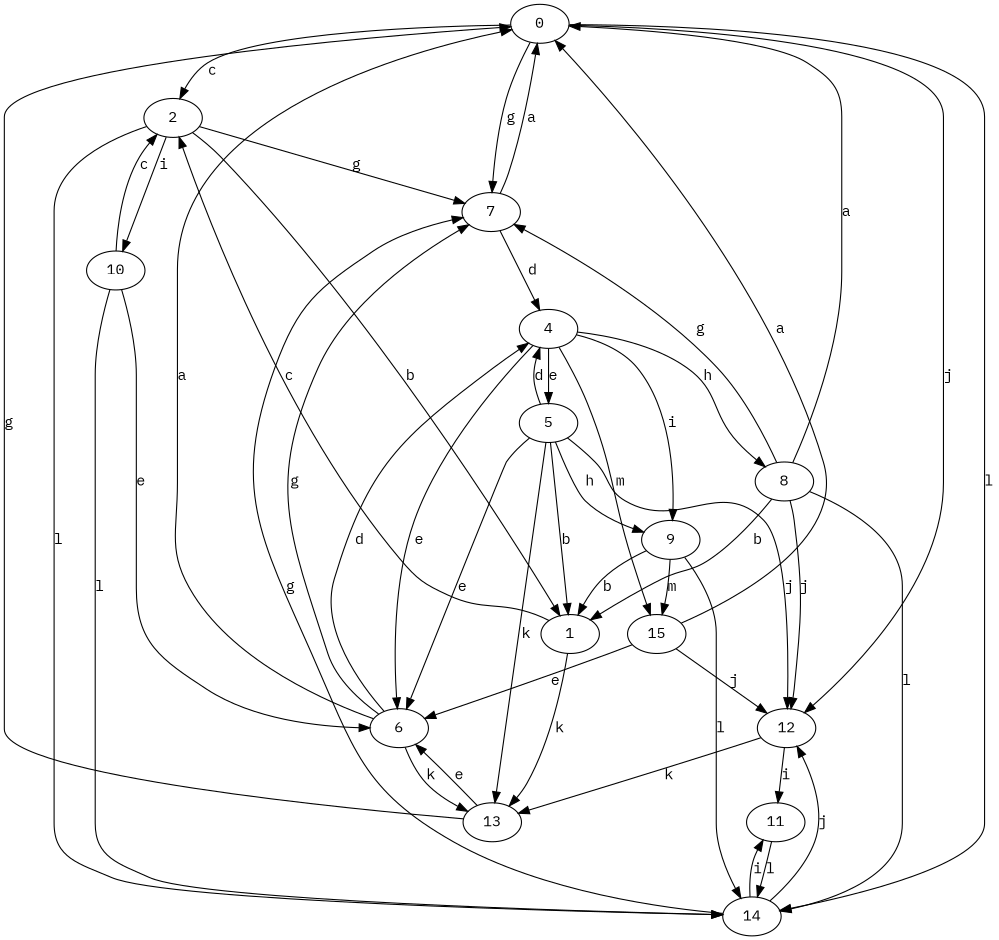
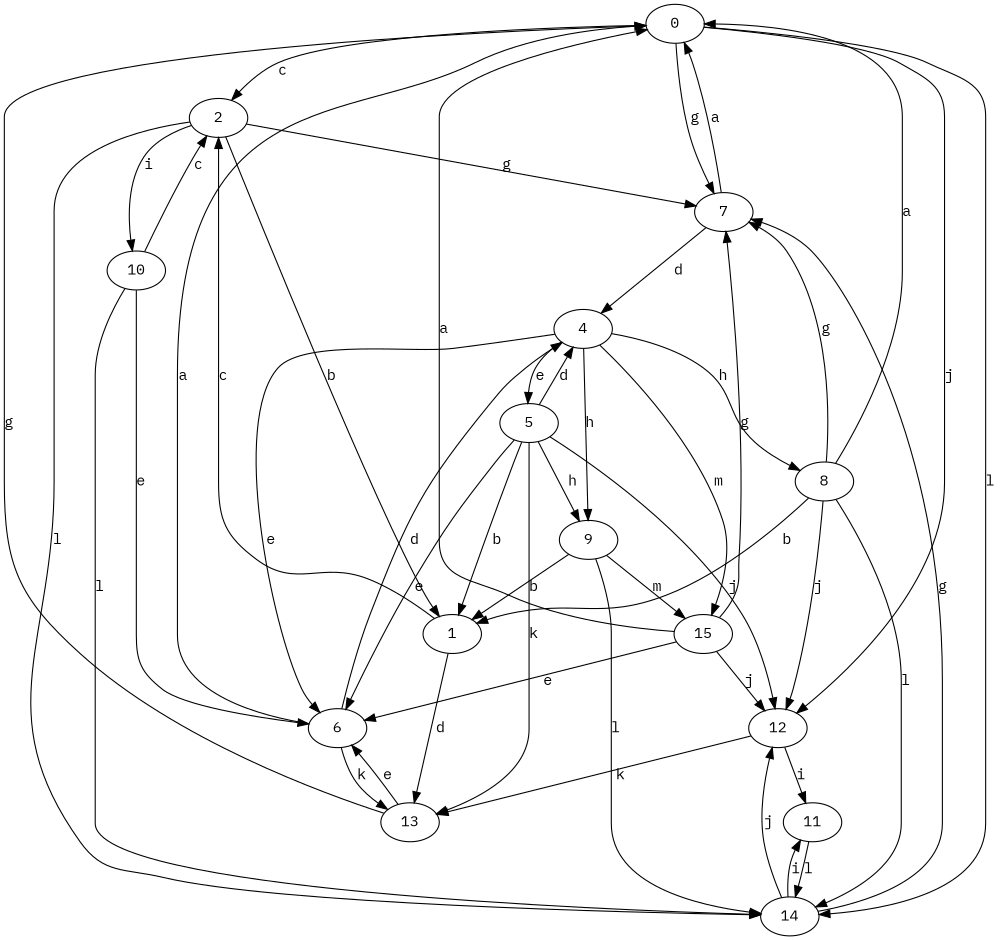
edge "4" -> "9": label "i" -> "h"
edge "6" -> "7": now "15" -> "7"
edge "1" -> "13": label "k" -> "d"
